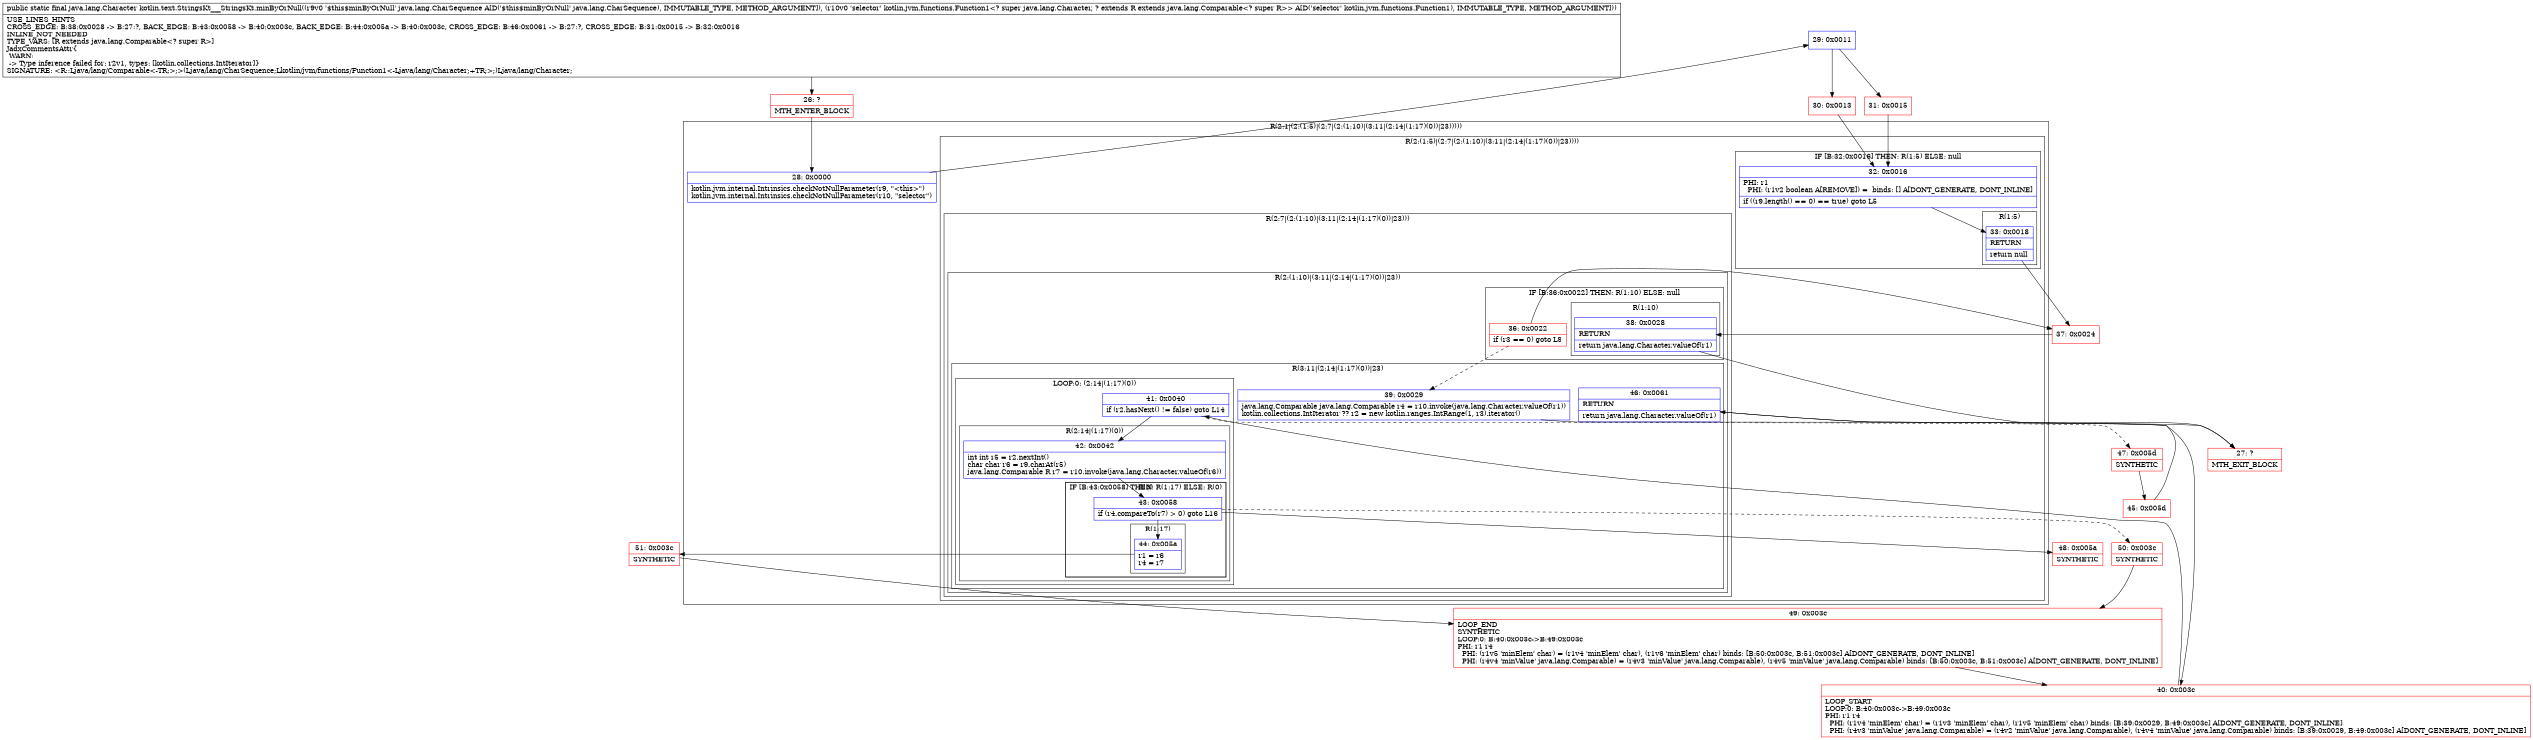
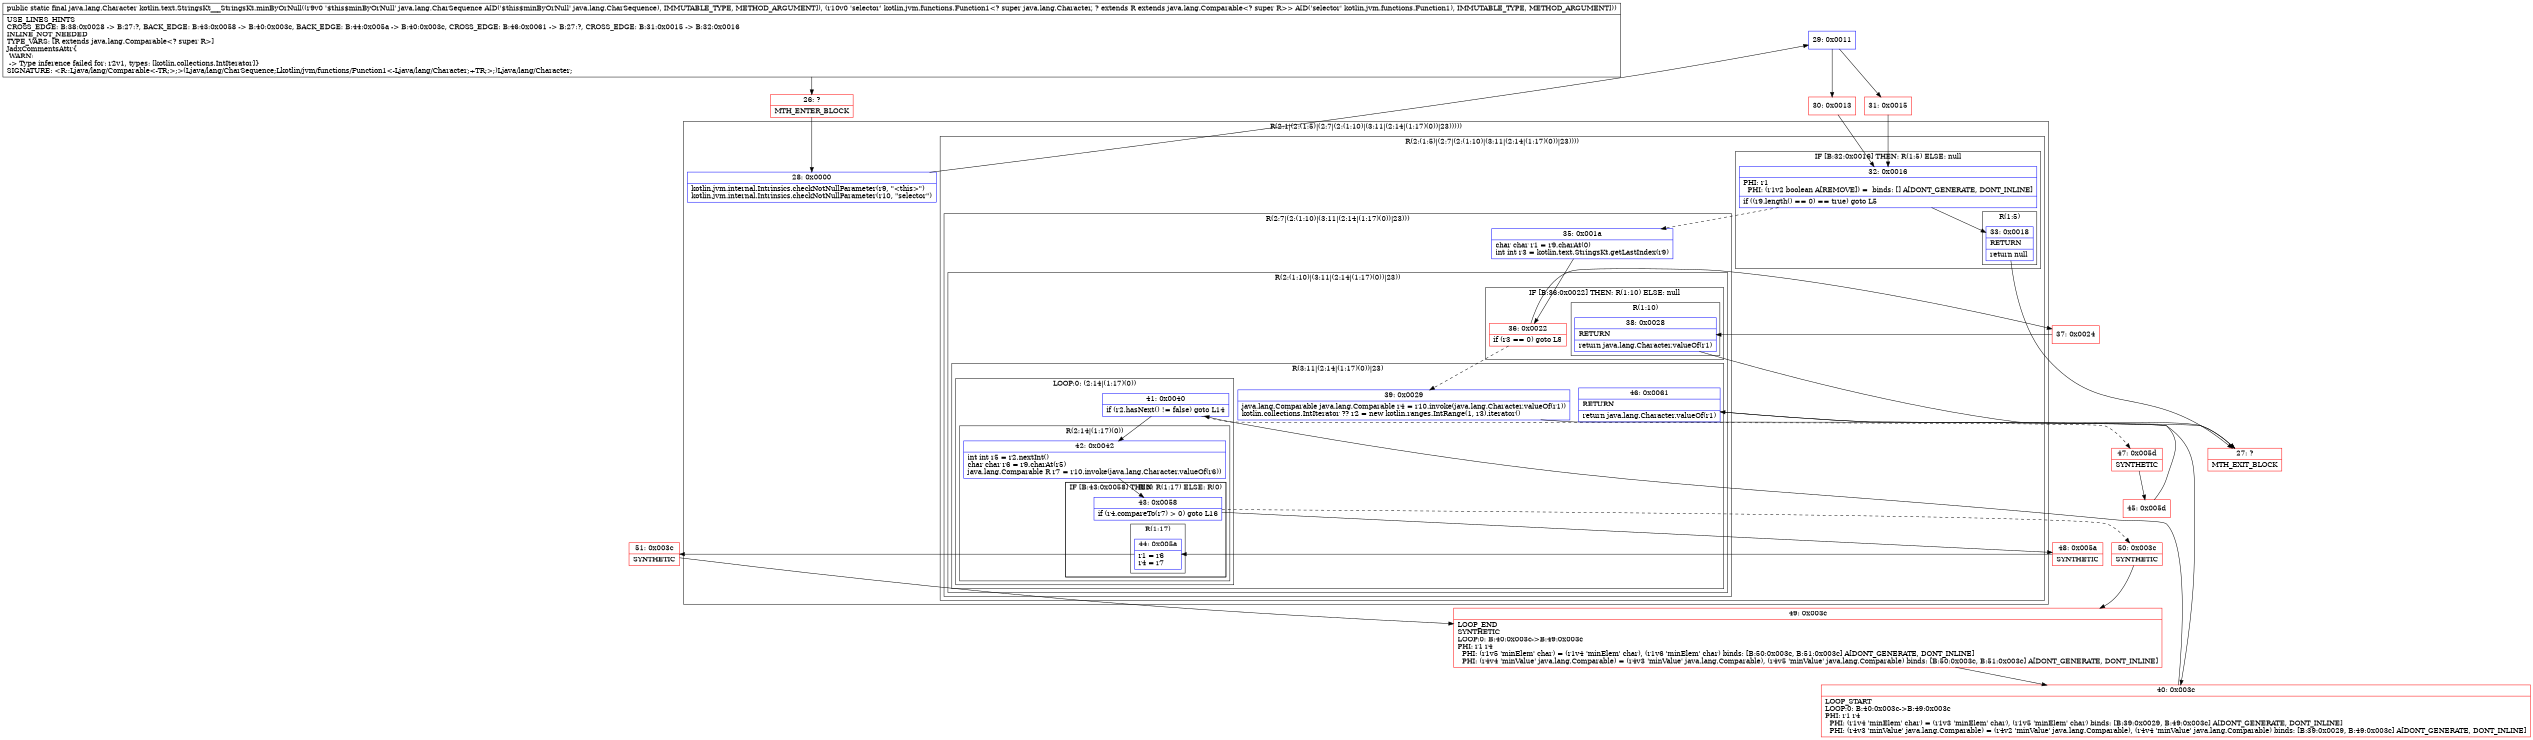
node "35: 0x001a": added
edge "33: 0x0018" -> "37: 0x0024": now "33: 0x0018" -> "27: ?"
edge "43: 0x0058" -> "44: 0x005a": now "48: 0x005a" -> "44: 0x005a"
